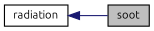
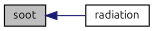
edge "soot" -> "radiation": reversed
